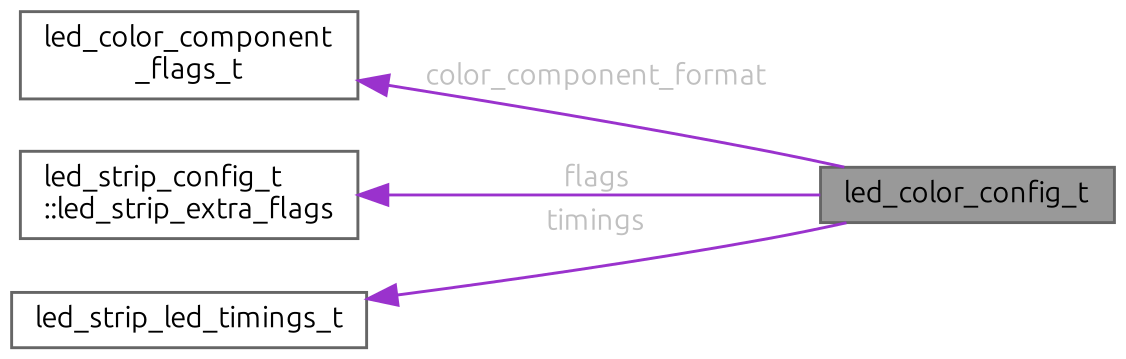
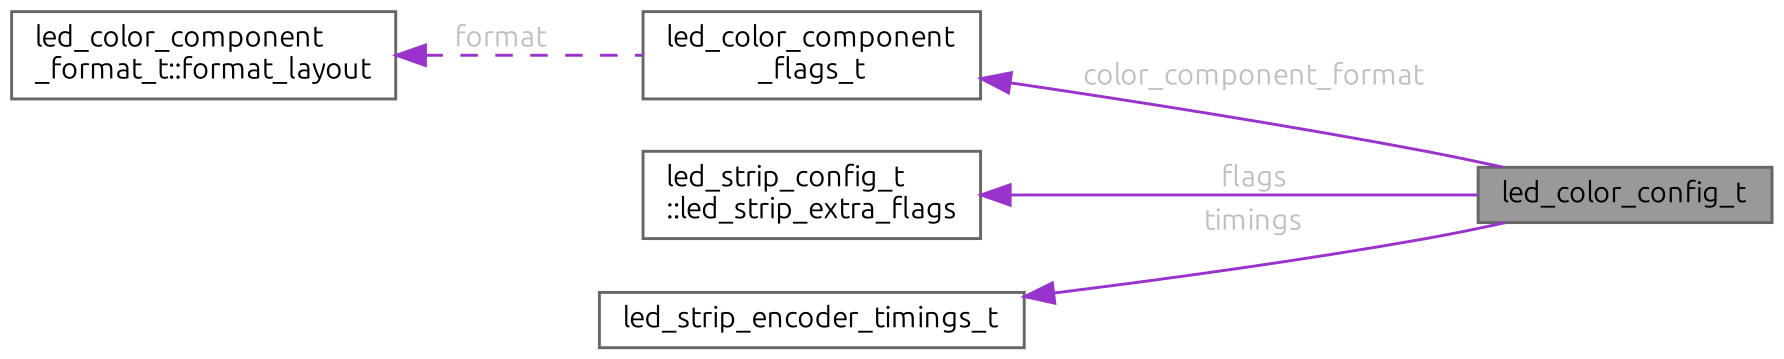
node "led_color_component _format_t::format_layout": added
node "led_strip_led_timings_t": label "led_strip_led_timings_t" -> "led_strip_encoder_timings_t"
